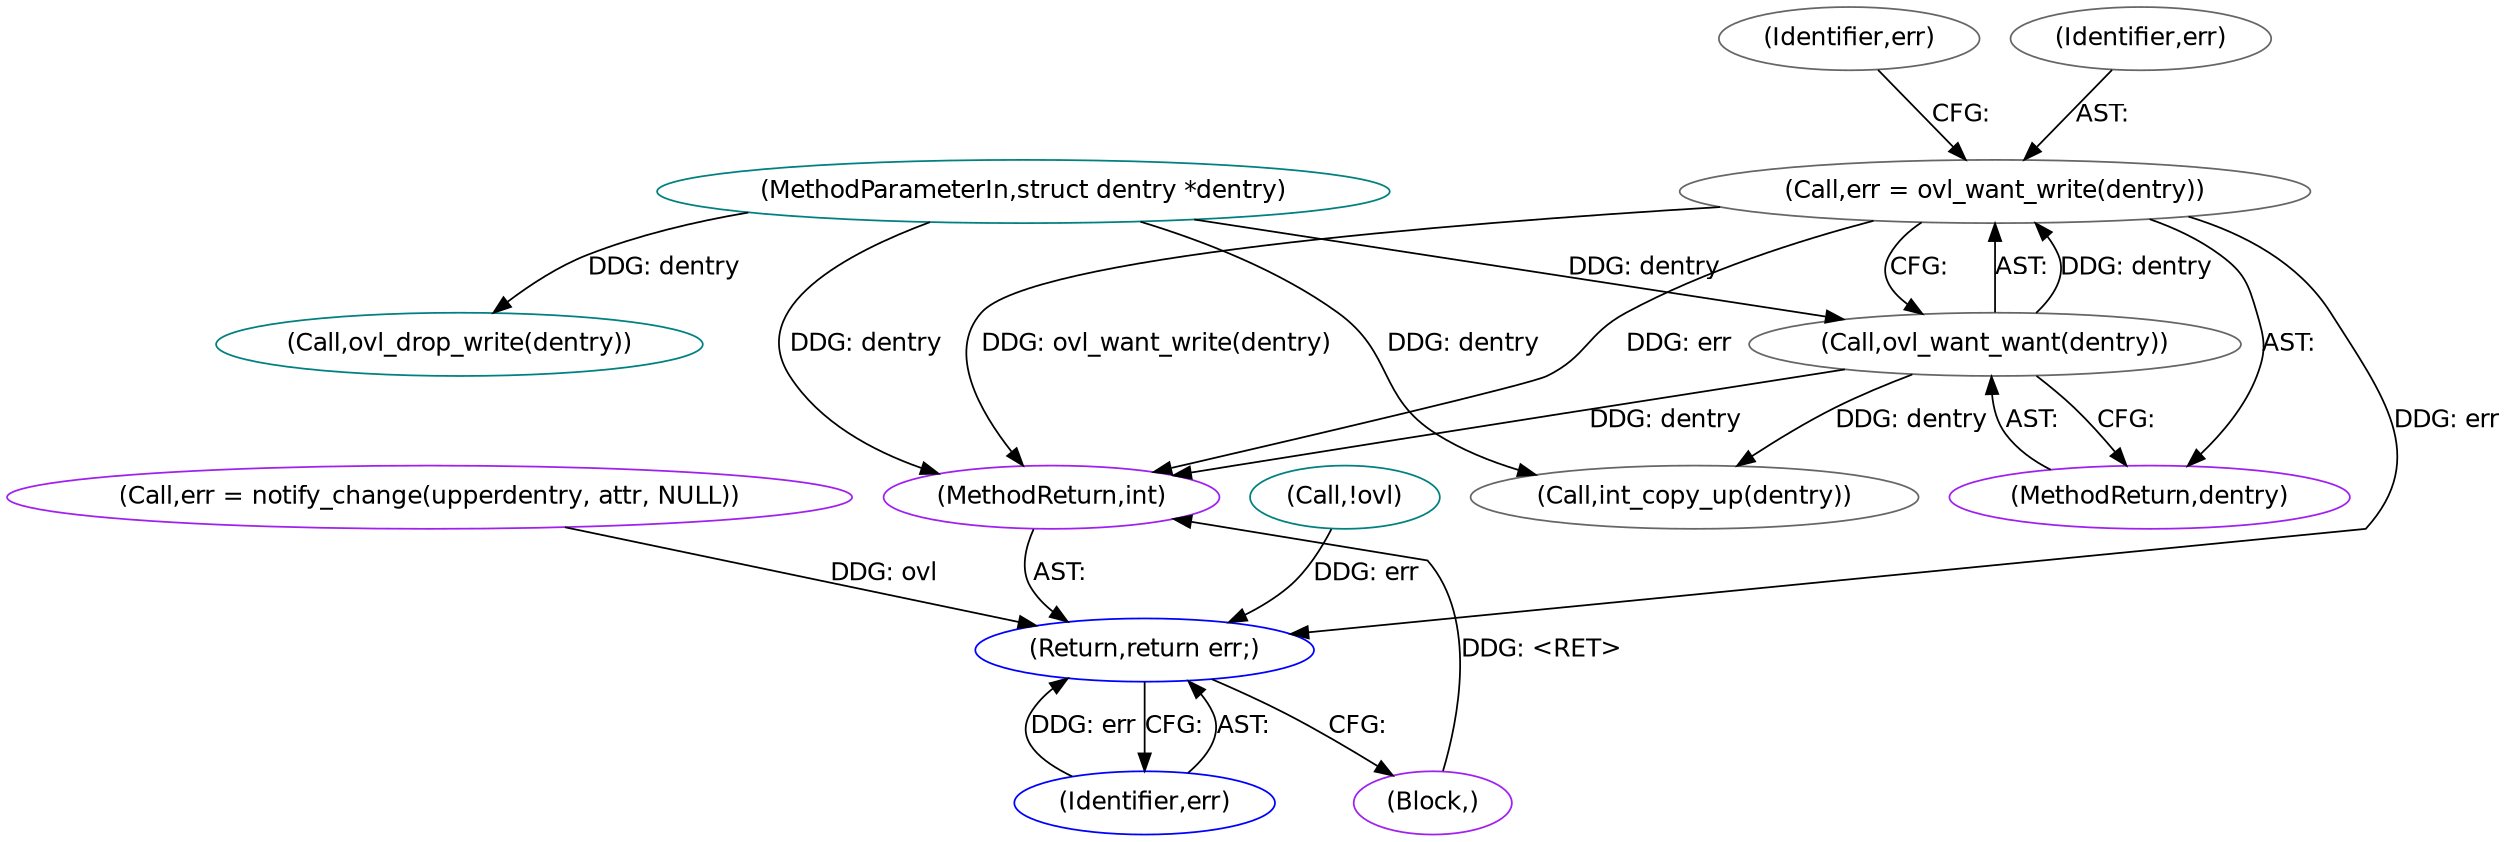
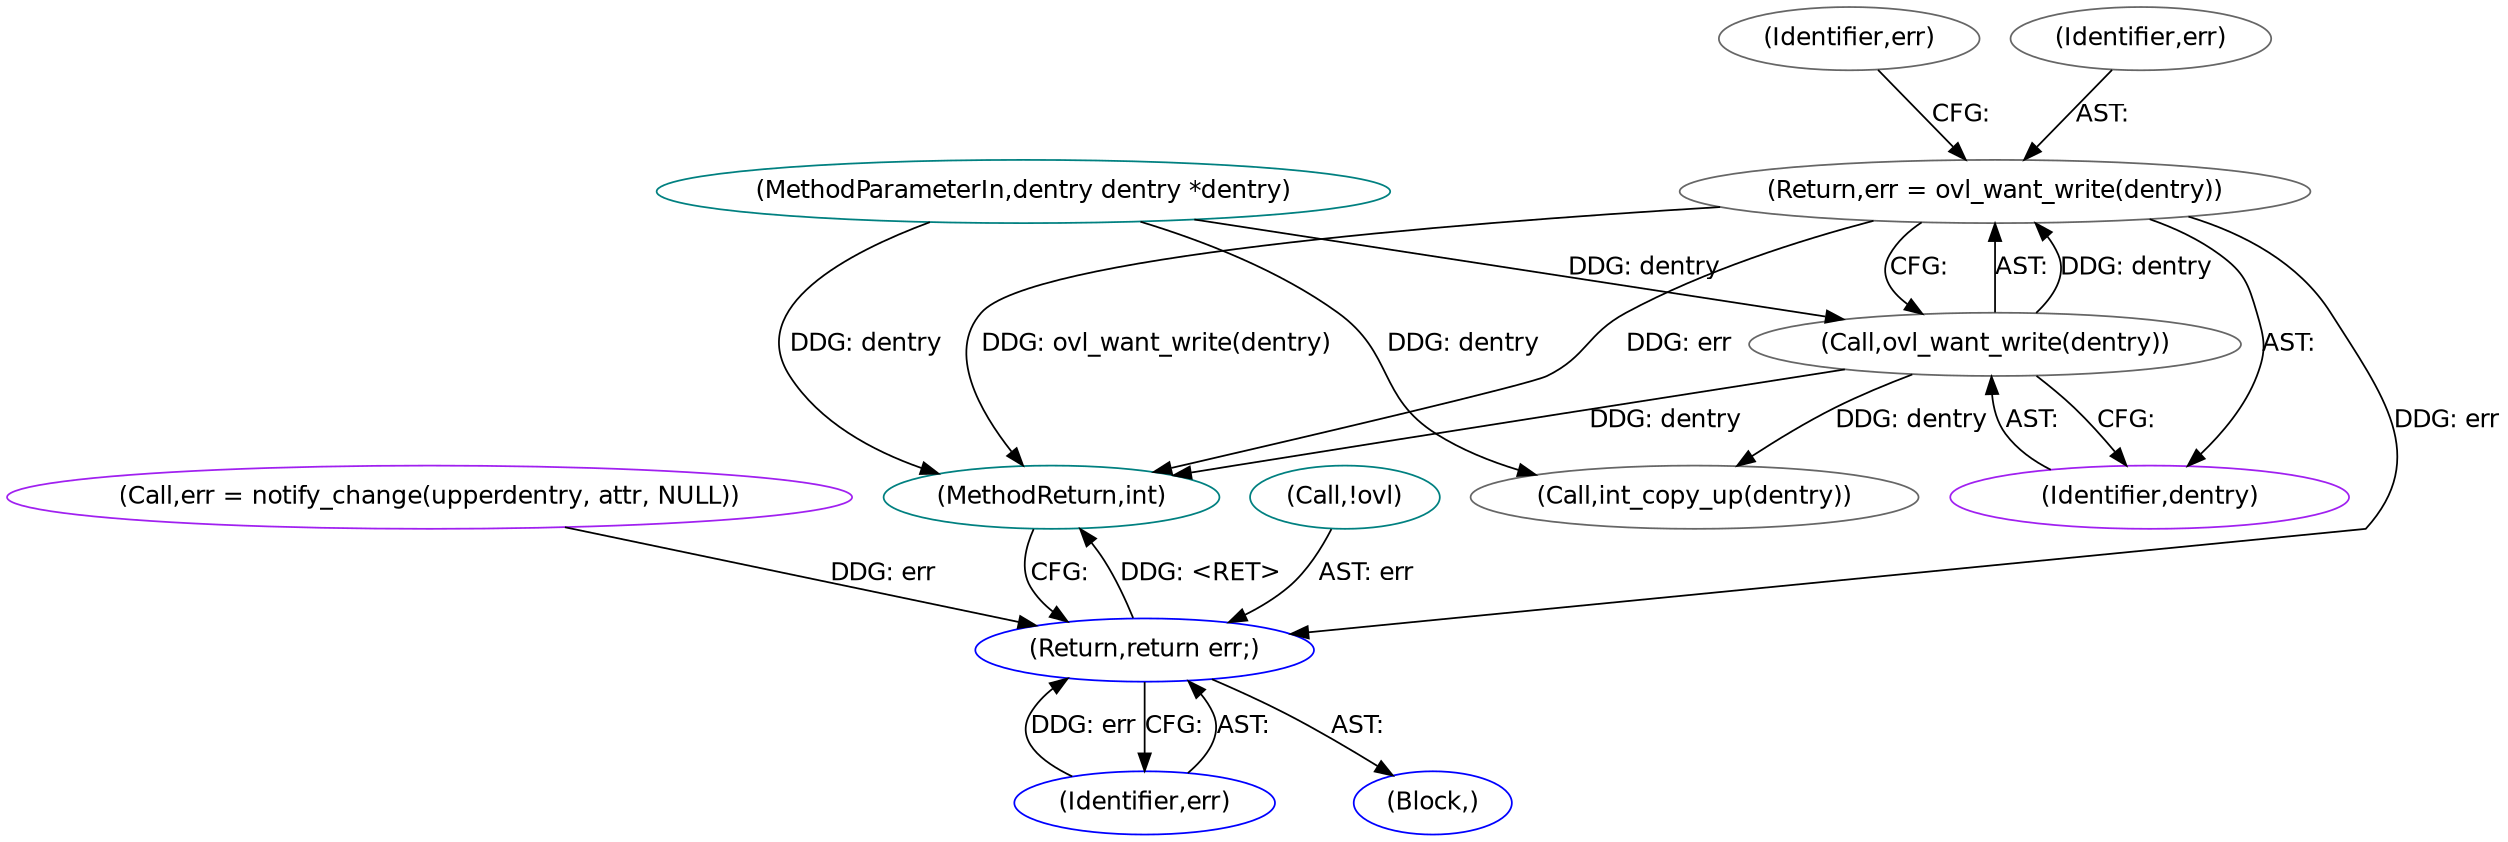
node "(MethodParameterIn,struct dentry *dentry)": label "(MethodParameterIn,struct dentry *dentry)" -> "(MethodParameterIn,dentry dentry *dentry)"
node "(Call,err = ovl_want_write(dentry))": label "(Call,err = ovl_want_write(dentry))" -> "(Return,err = ovl_want_write(dentry))"
node "(Call,ovl_drop_write(dentry))": removed
node "(Call,ovl_want_want(dentry))": label "(Call,ovl_want_want(dentry))" -> "(Call,ovl_want_write(dentry))"
node "(MethodReturn,int)": color purple -> teal
node "(MethodReturn,dentry)": label "(MethodReturn,dentry)" -> "(Identifier,dentry)"
edge "(Block,)" -> "(MethodReturn,int)": now "(Return,return err;)" -> "(MethodReturn,int)"
edge "(Call,err = notify_change(upperdentry, attr, NULL))" -> "(Return,return err;)": label "DDG: ovl" -> "DDG: err"
edge "(MethodReturn,int)" -> "(Return,return err;)": label "AST: " -> "CFG: "
edge "(Call,!ovl)" -> "(Return,return err;)": label "DDG: err" -> "AST: err"
edge "(Return,return err;)" -> "(Block,)": label "CFG: " -> "AST: "
node "(Block,)": color purple -> blue
